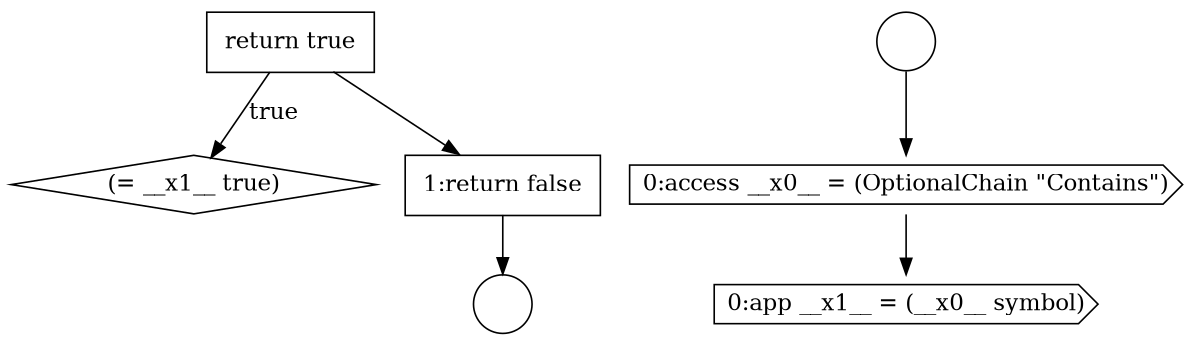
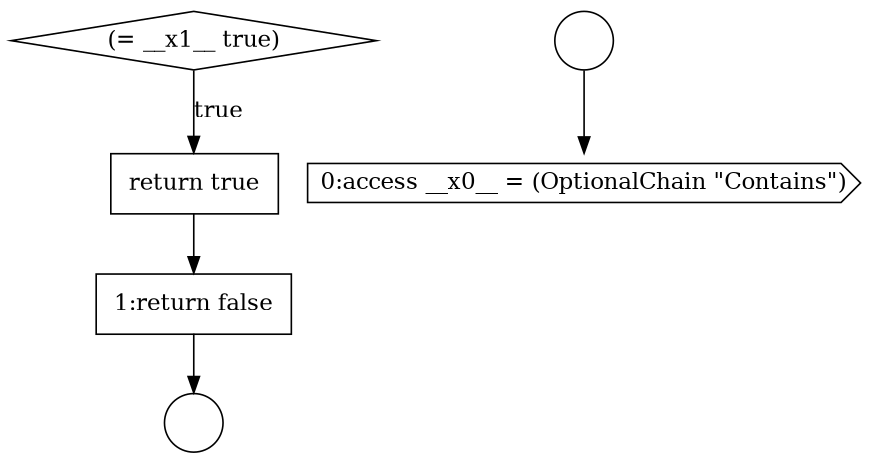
edge "return true" -> "(= __x1__ true)": reversed
node "0:app __x1__ = (__x0__ symbol)": removed
